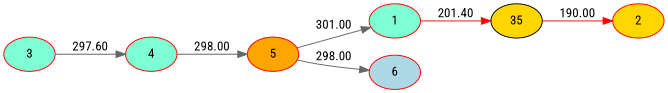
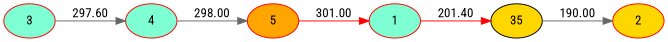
edge "35" -> "2": color red -> gray40
edge "5" -> "1": color gray40 -> red
node "6": removed
